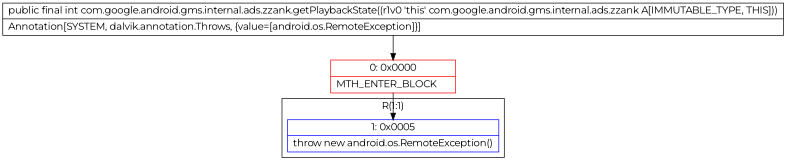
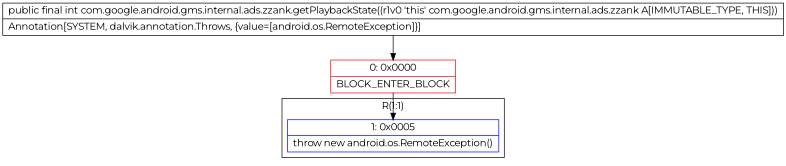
node "0: 0x0000": text "MTH_ENTER_BLOCK" -> "BLOCK_ENTER_BLOCK"
